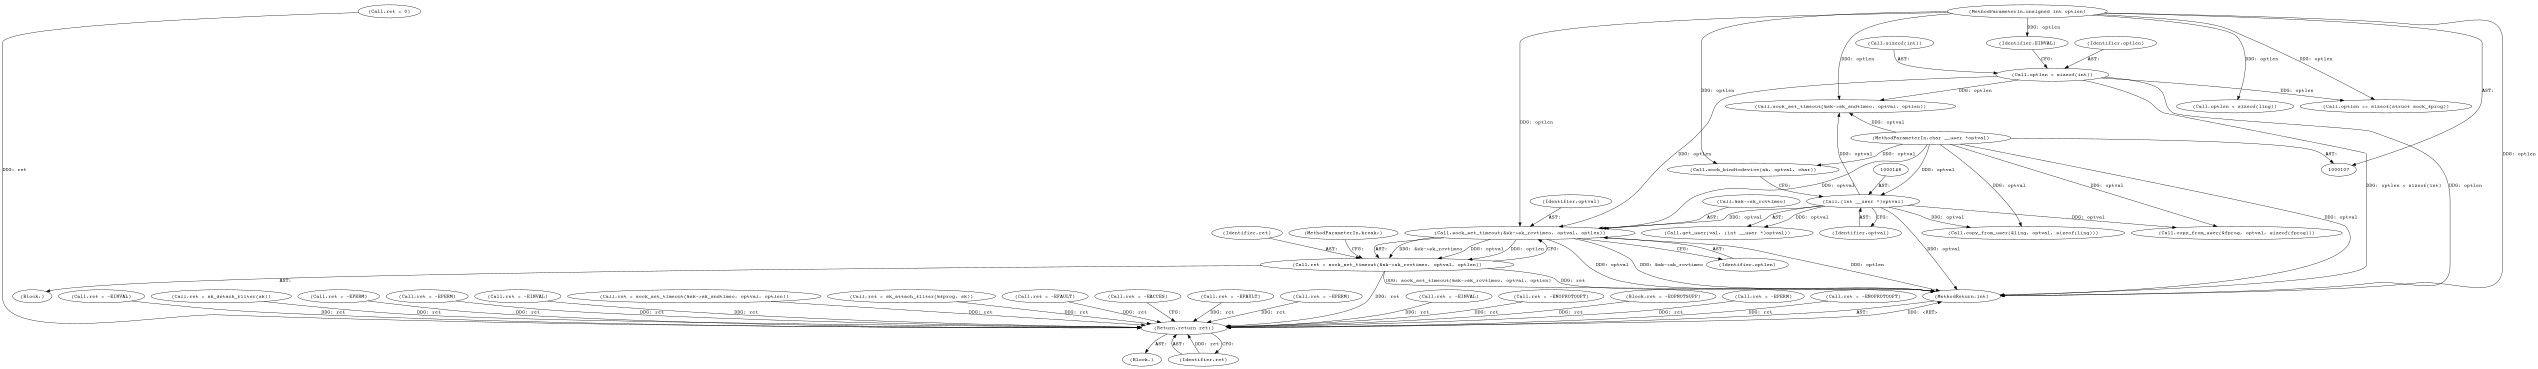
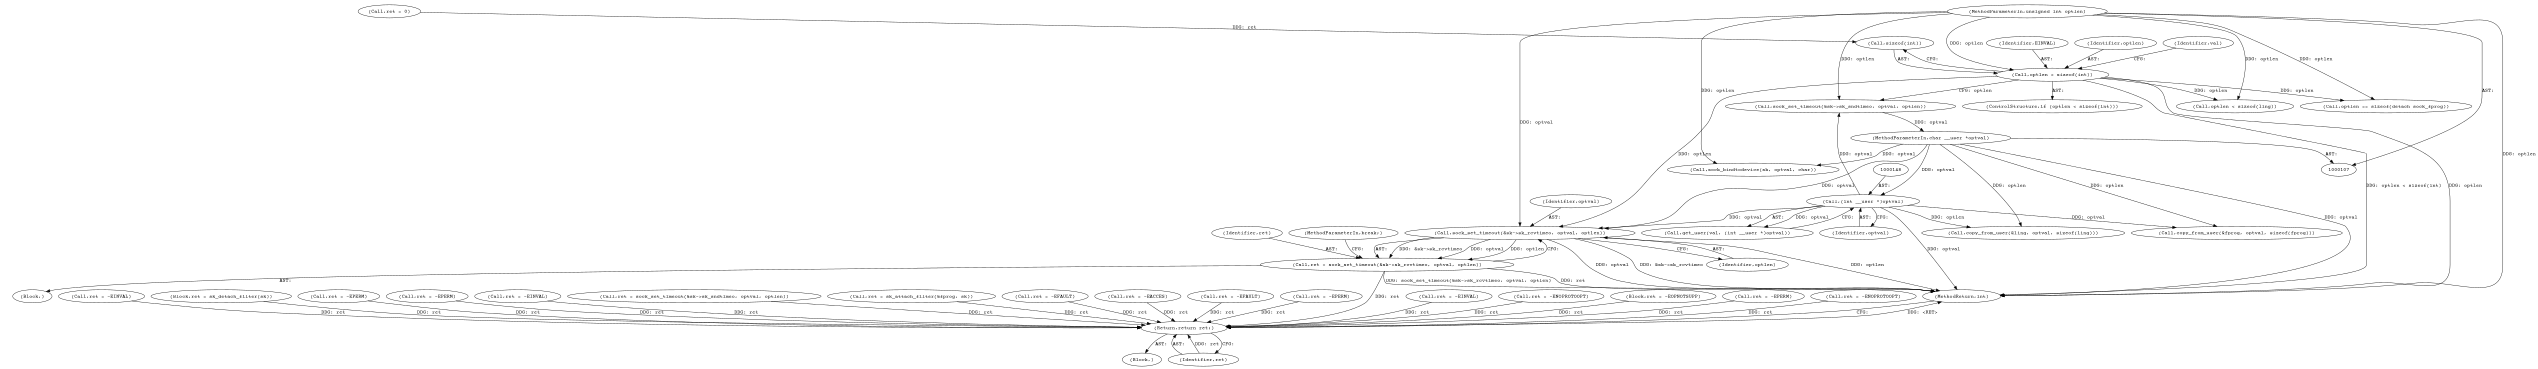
edge "(MethodParameterIn,unsigned int optlen)" -> "(Identifier,EINVAL)": now "(MethodParameterIn,unsigned int optlen)" -> "(Call,optlen < sizeof(int))"
node "(Identifier,val)": added
edge "(Identifier,EINVAL)" -> "(Call,optlen < sizeof(int))": label "CFG: " -> "AST: "
edge "(Call,optlen < sizeof(int))" -> "(Call,sizeof(int))": added, label "CFG:"
edge "(Call,optlen < sizeof(int))" -> "(Call,optlen < sizeof(ling))": added, label "DDG: optlen"
edge "(Call,optlen < sizeof(int))" -> "(Call,sock_set_timeout(&sk->sk_sndtimeo, optval, optlen))": label "DDG: optlen" -> "CFG: optlen"
node "(ControlStructure,if (optlen < sizeof(int)))": added
node "(Call,optlen == sizeof(struct sock_fprog))": label "(Call,optlen == sizeof(struct sock_fprog))" -> "(Call,optlen == sizeof(detach sock_fprog))"
edge "(MethodParameterIn,unsigned int optlen)" -> "(Call,sock_set_timeout(&sk->sk_rcvtimeo, optval, optlen))": label "DDG: optlen" -> "DDG: optval"
edge "(MethodParameterIn,char __user *optval)" -> "(Call,sock_set_timeout(&sk->sk_sndtimeo, optval, optlen))": reversed
edge "(MethodParameterIn,char __user *optval)" -> "(Call,copy_from_user(&ling, optval, sizeof(ling)))": label "DDG: optval" -> "DDG: optlen"
edge "(MethodParameterIn,char __user *optval)" -> "(Call,copy_from_user(&fprog, optval, sizeof(fprog)))": label "DDG: optval" -> "DDG: optlen"
edge "(Call,sock_bindtodevice(sk, optval, char))" -> "(Call,(int __user *)optval)": now "(Call,get_user(val, (int __user *)optval))" -> "(Call,(int __user *)optval)"
node "(Call,&sk->sk_rcvtimeo)": removed
edge "(Call,(int __user *)optval)" -> "(Call,copy_from_user(&ling, optval, sizeof(ling)))": label "DDG: optval" -> "DDG: optlen"
node "(Call,ret = sk_detach_filter(sk))": label "(Call,ret = sk_detach_filter(sk))" -> "(Block,ret = sk_detach_filter(sk))"
edge "(Call,ret = -EACCES)" -> "(Return,return ret;)": label "CFG: " -> "DDG: ret"
edge "(MethodReturn,int)" -> "(Return,return ret;)": label "AST: " -> "CFG: "
edge "(Call,ret = 0)" -> "(Return,return ret;)": now "(Call,ret = 0)" -> "(Call,sizeof(int))"
